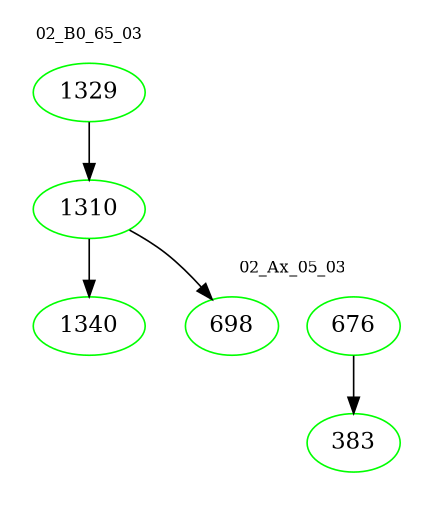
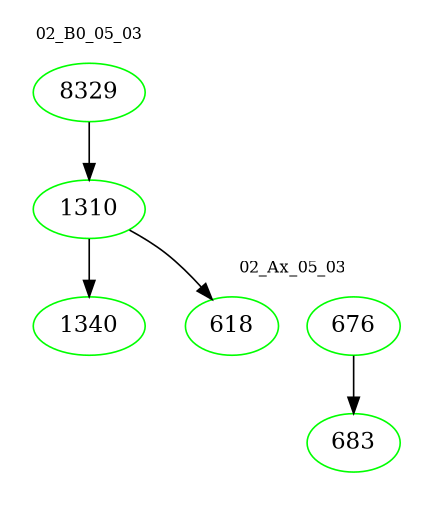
cluster "02_B0_65_03": label "02_B0_65_03" -> "02_B0_05_03"
node "1329": label "1329" -> "8329"
node "698": label "698" -> "618"
node "383": label "383" -> "683"
